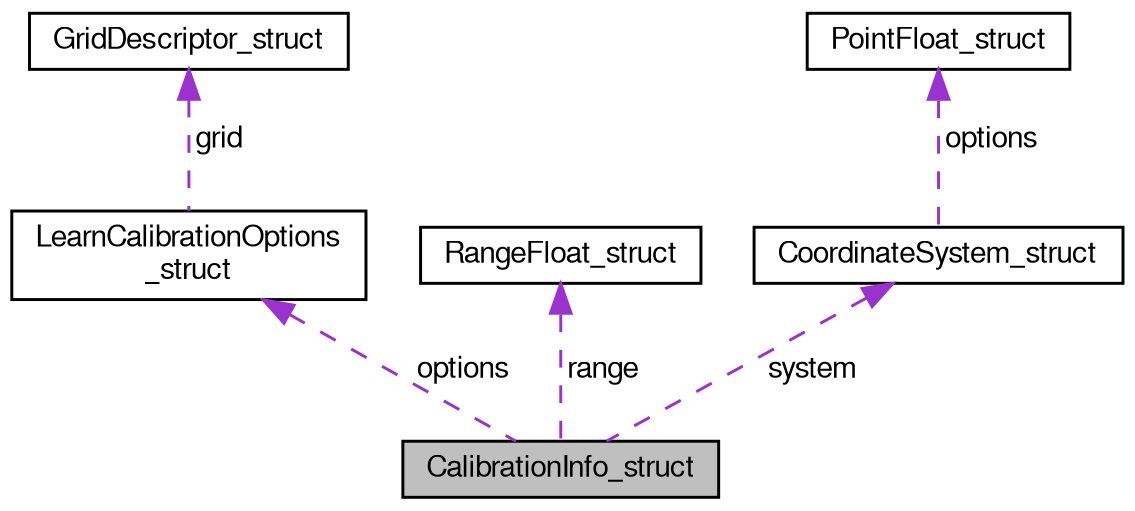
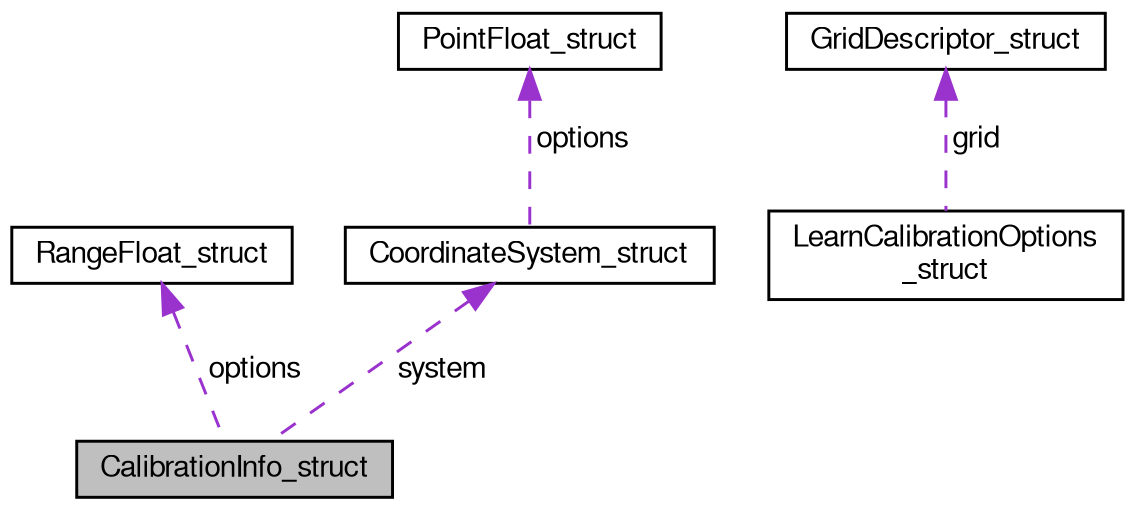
edge "CalibrationInfo_struct" -> "RangeFloat_struct": label " range" -> " options"
edge "CalibrationInfo_struct" -> "LearnCalibrationOptions _struct": removed, label "options"
